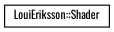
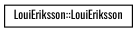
node "LouiEriksson::Shader": label "LouiEriksson::Shader" -> "LouiEriksson::LouiEriksson"
